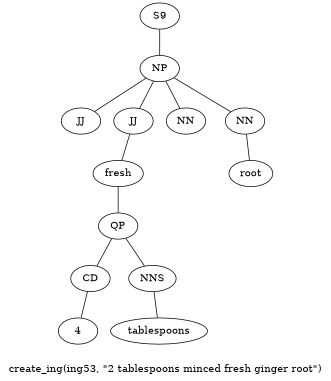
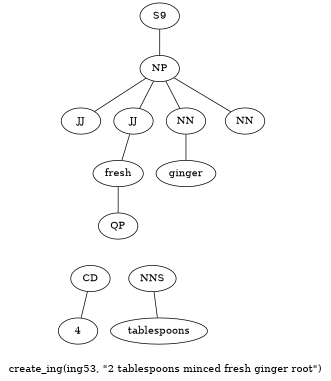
node "ginger": added
node "root": removed
edge "QP" -- "CD": removed
edge "QP" -- "NNS": removed
